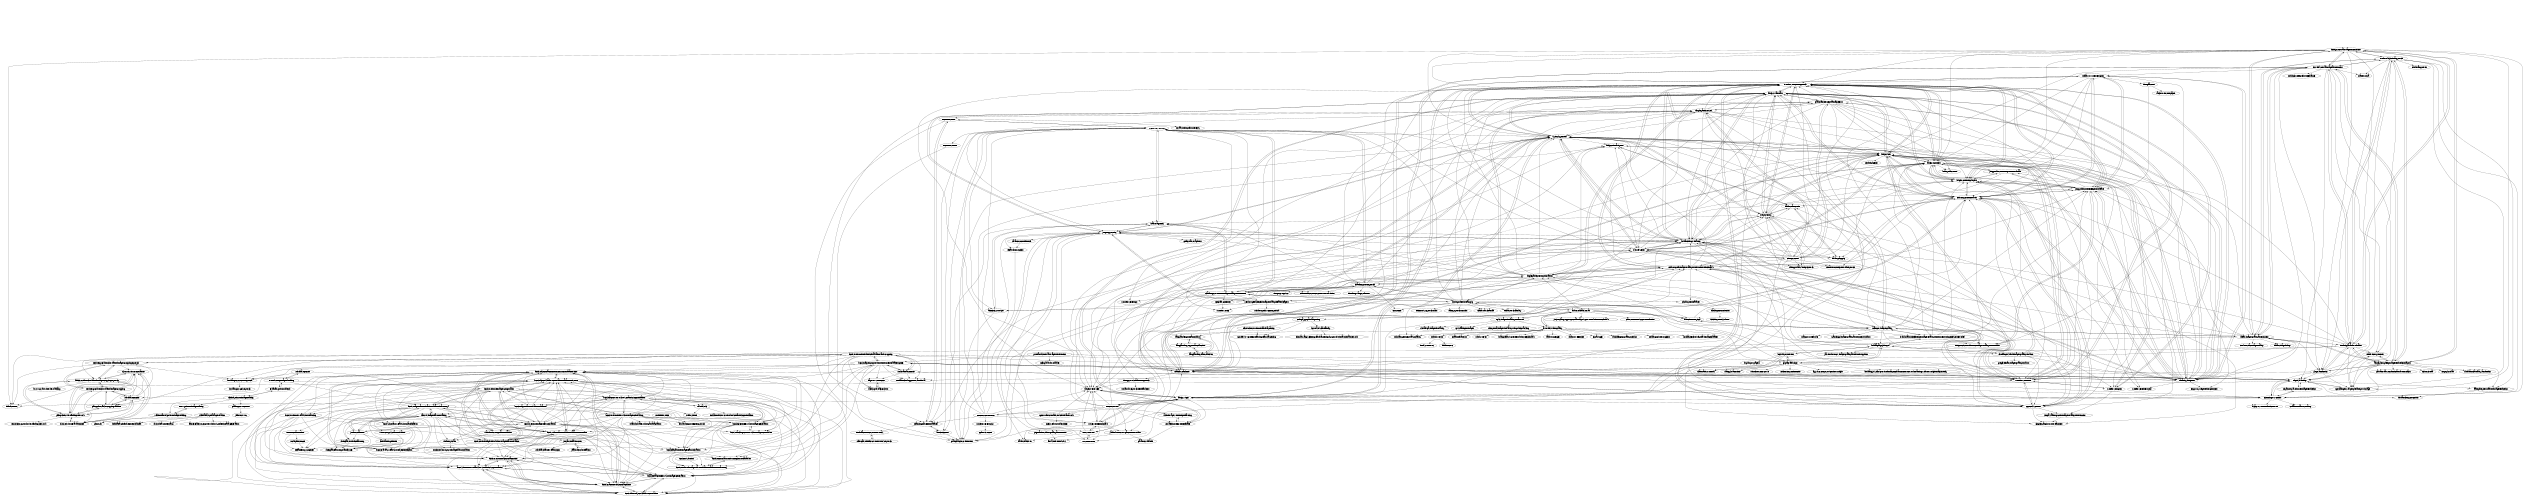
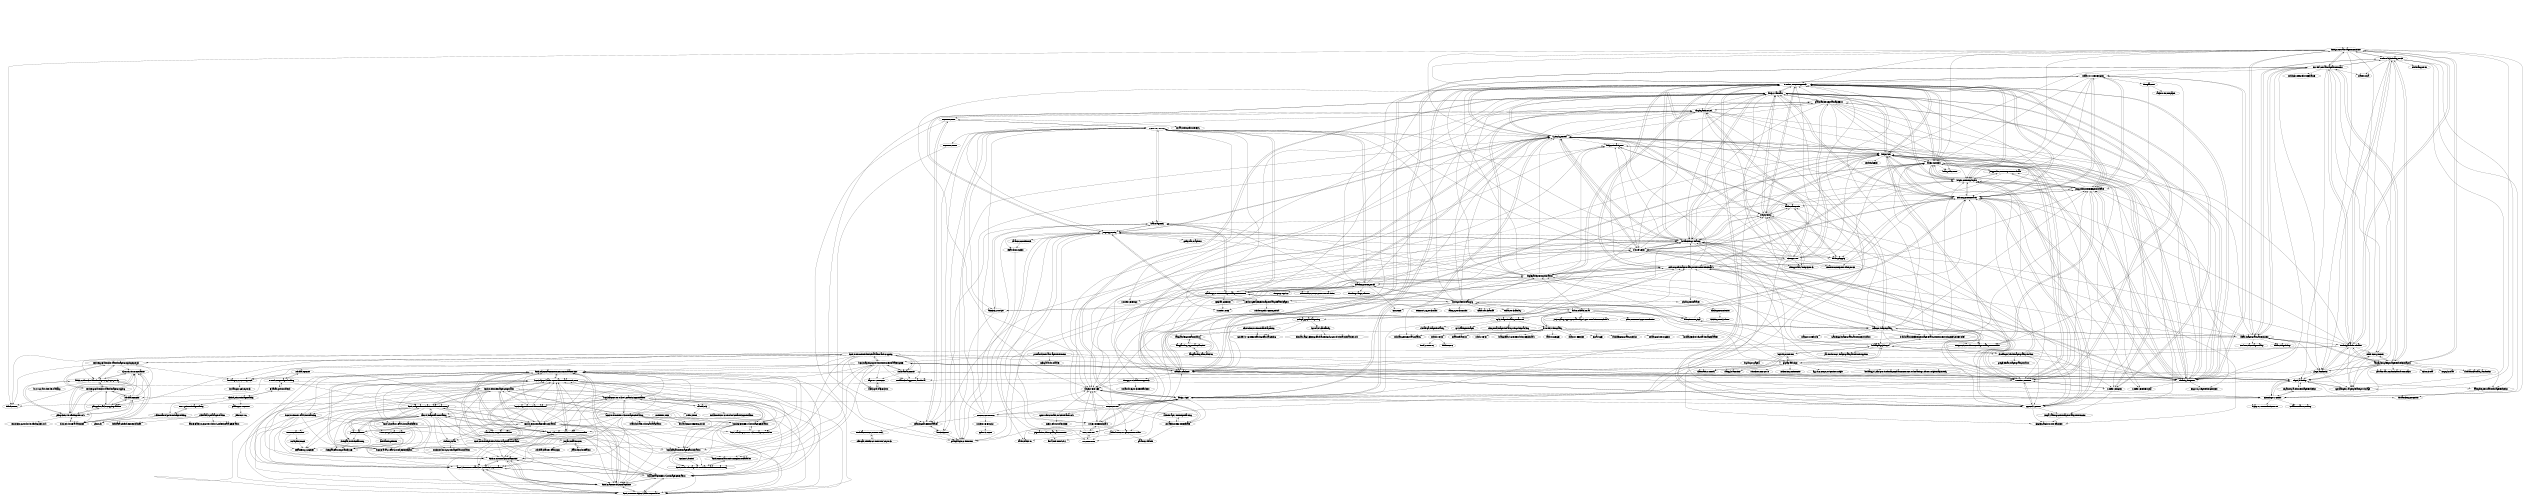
node "cientgu/GIQA": label "cientgu/GIQA" -> "cientgu/VQA"
node "dvornikita/context_aug": removed
node "bcmi/Video-Object-Shadow-Generation": label "bcmi/Video-Object-Shadow-Generation" -> "bcmi/Awesome-Object-Shadow-Generation"
